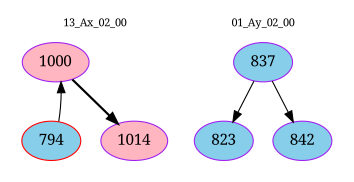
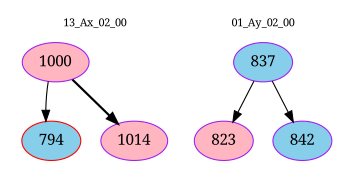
edge "794" -> "1000": reversed
node "823": fillcolor skyblue -> lightpink
